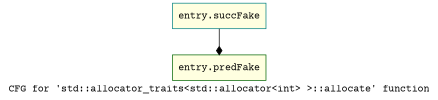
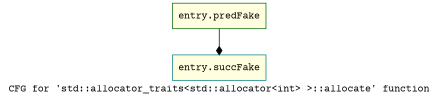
edge "entry.succFake" -> "entry.predFake": reversed
